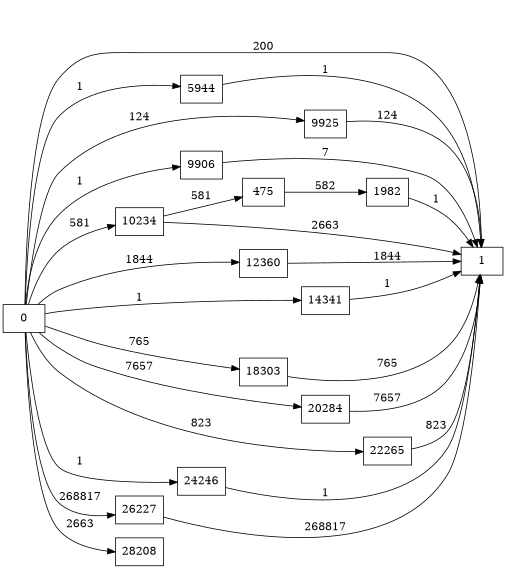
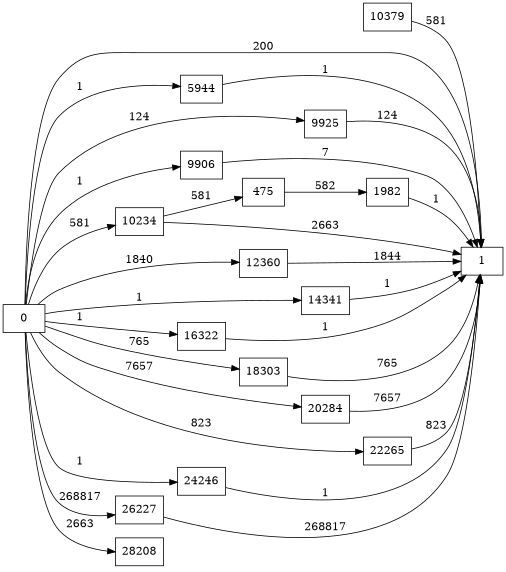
node "10379": added
edge "0" -> "12360": label "1844" -> "1840"
node "16322": added
